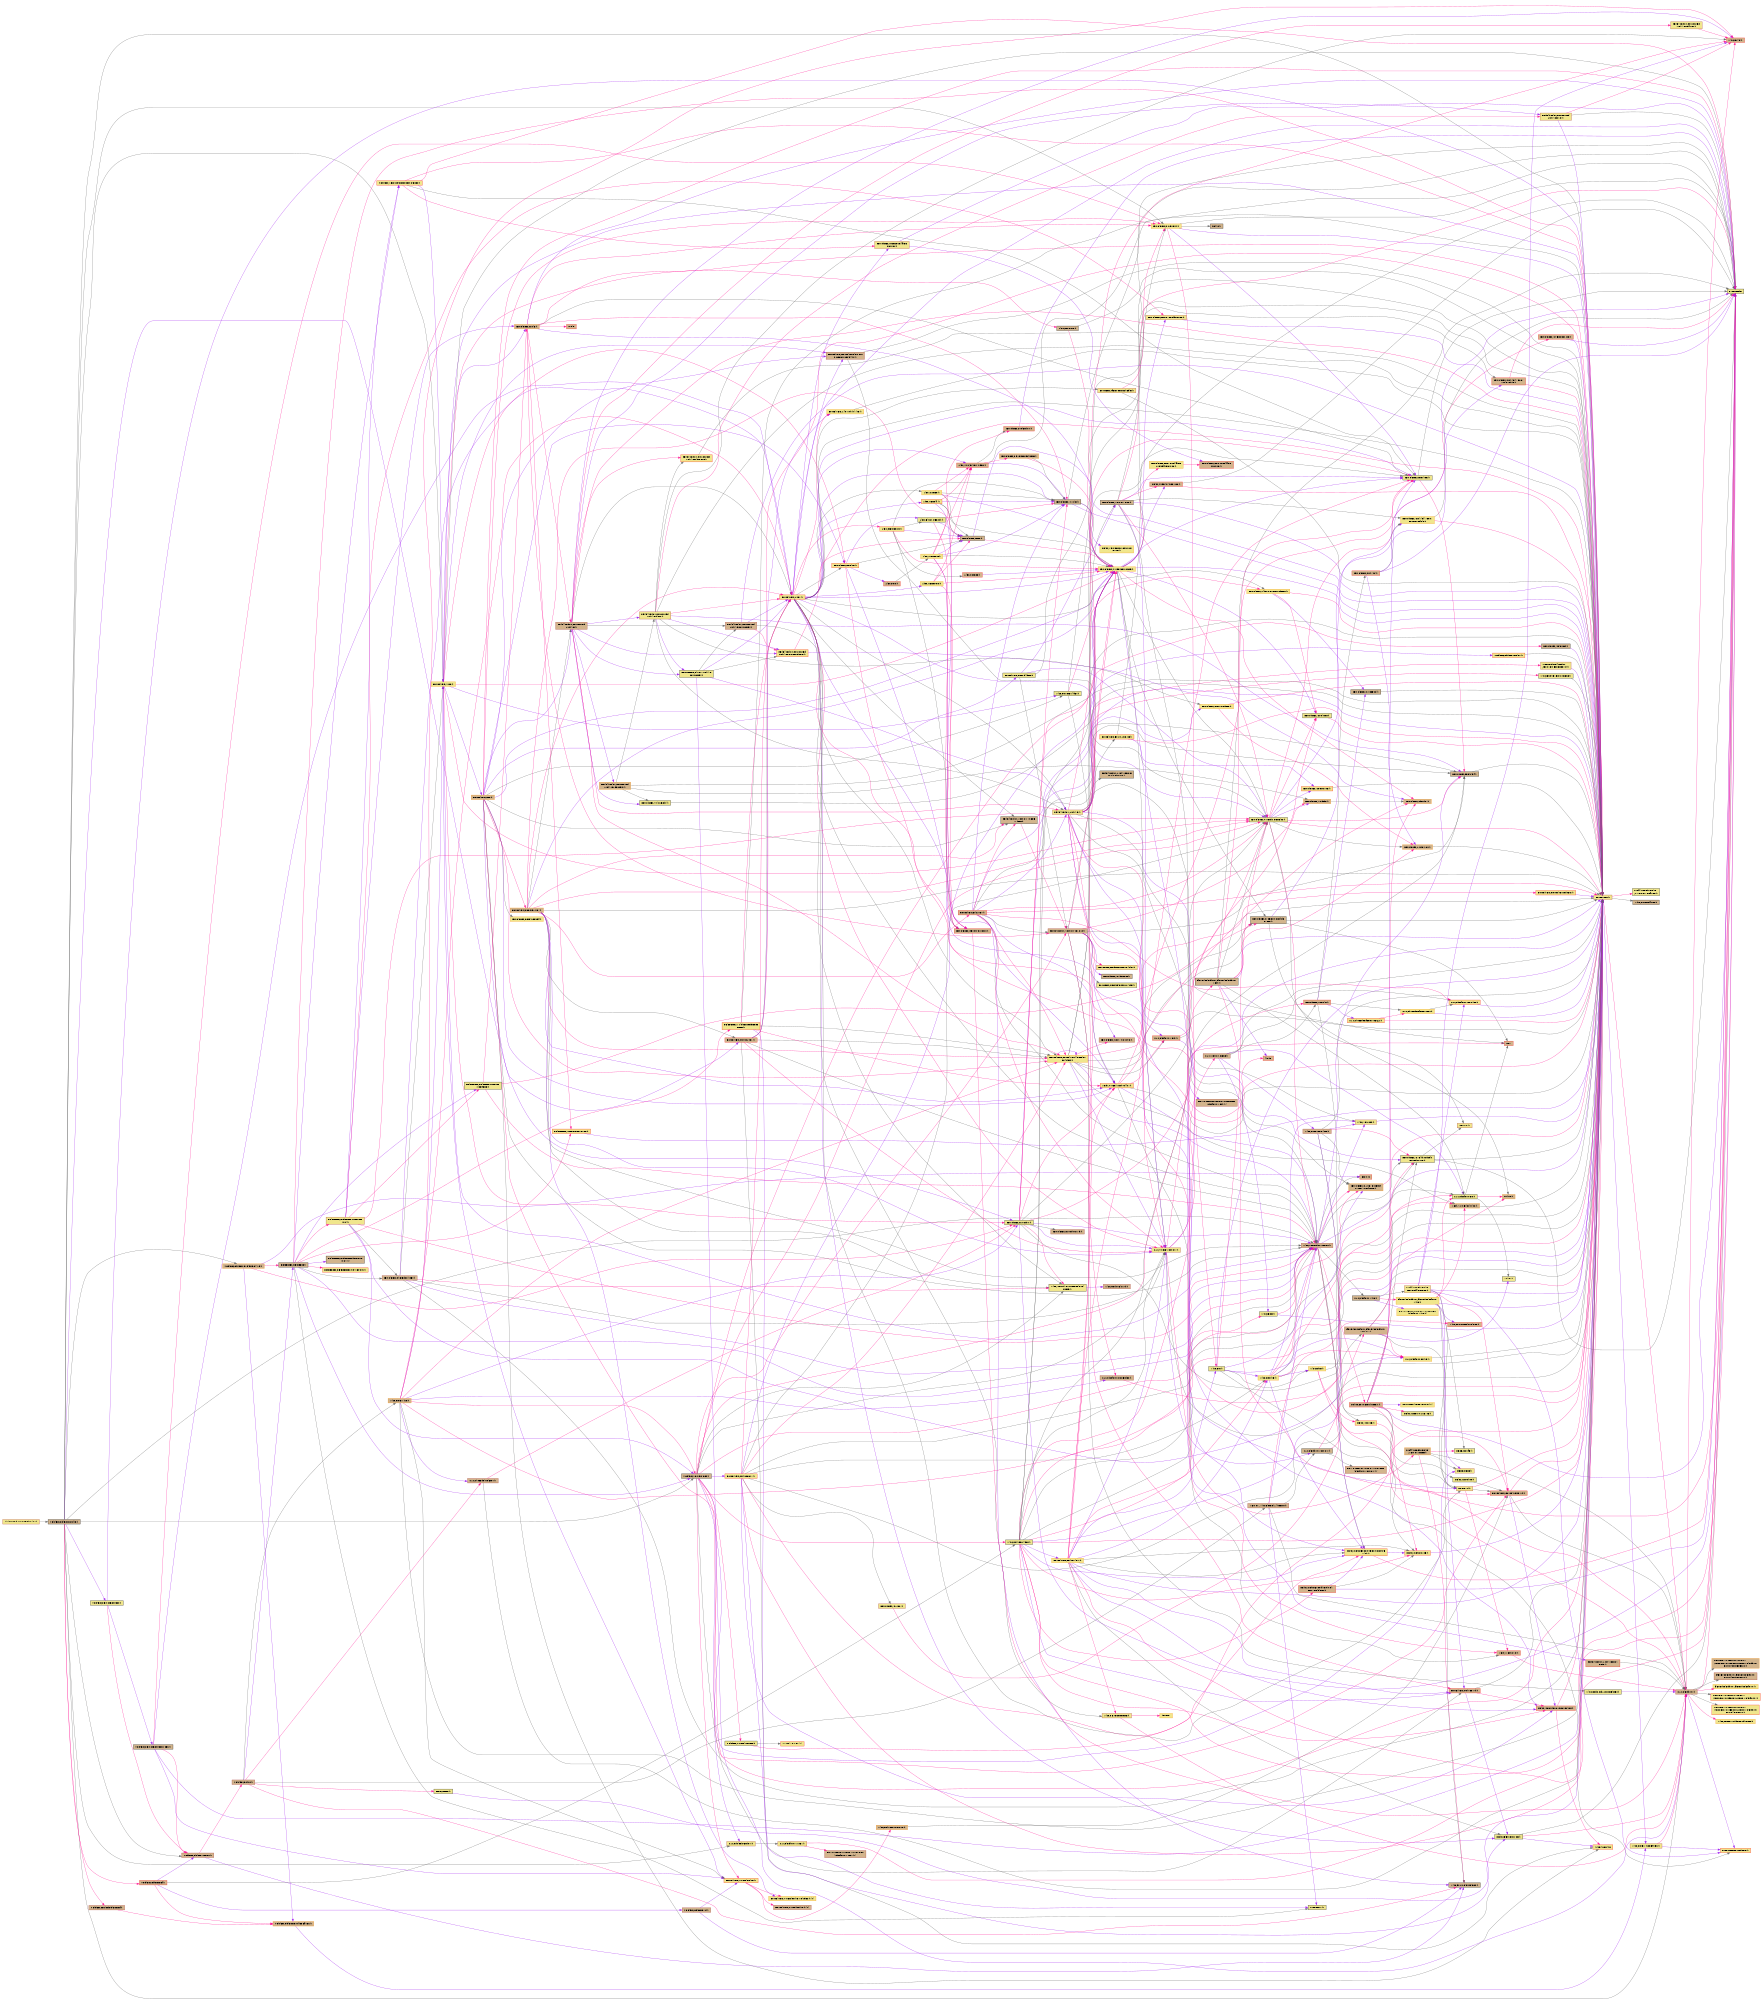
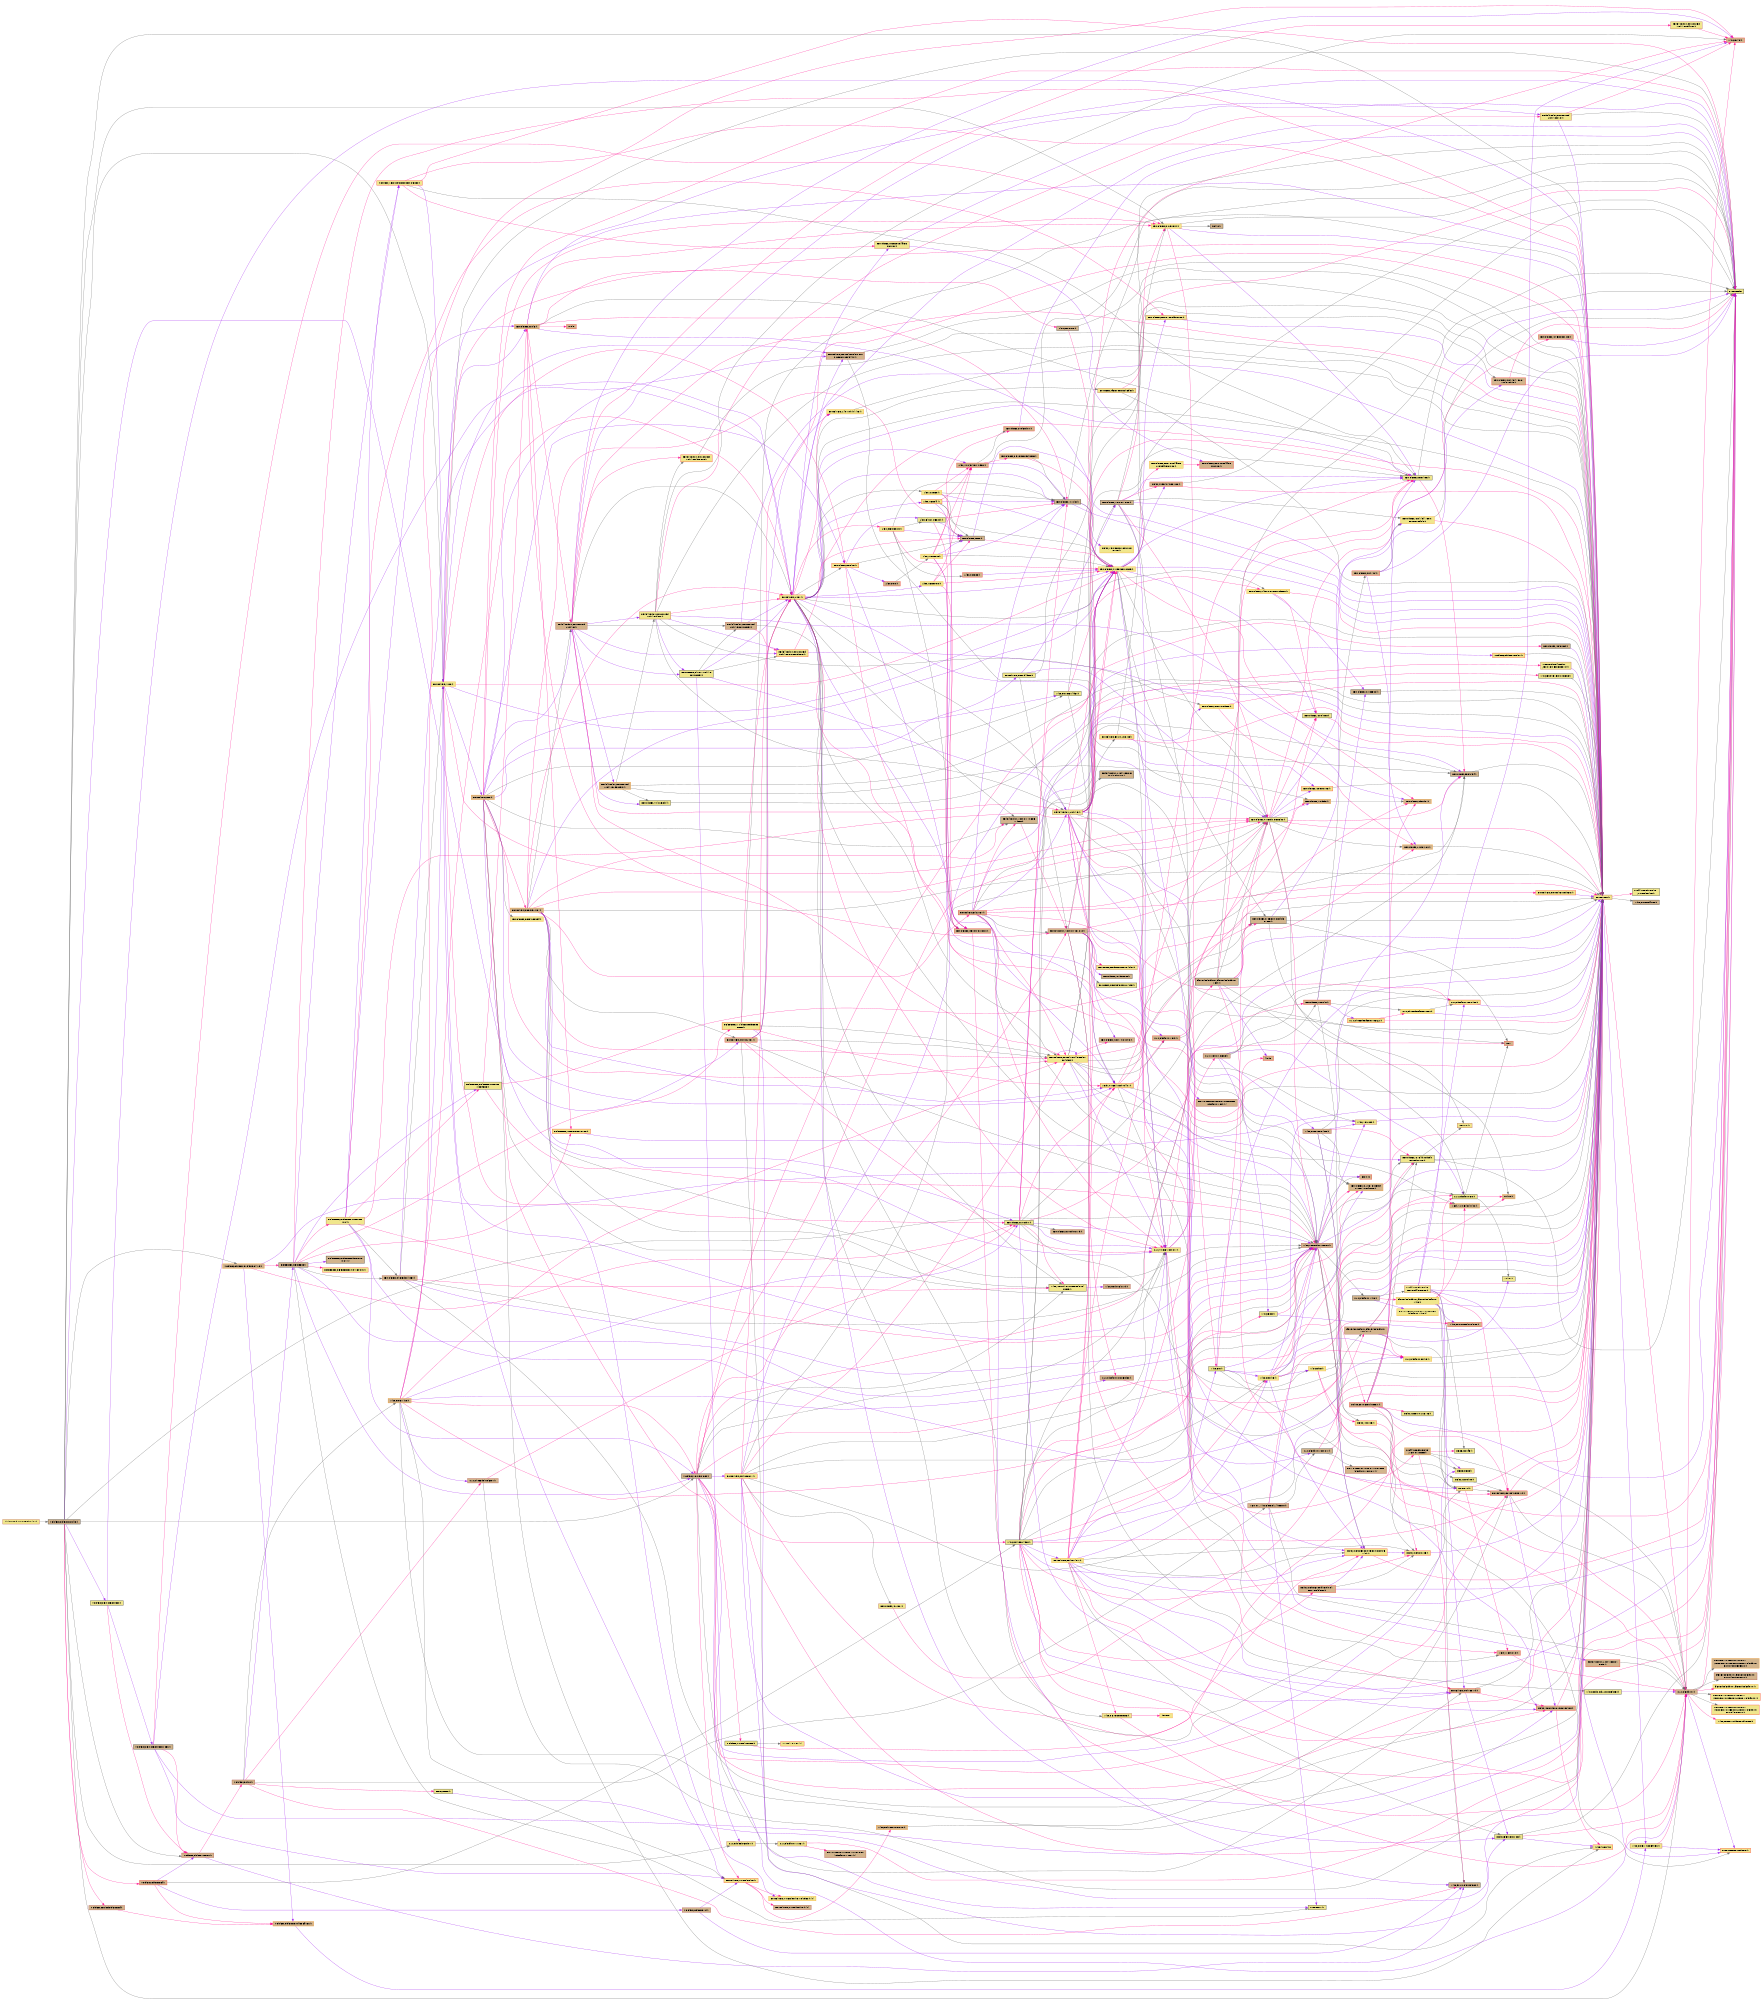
node "ProfilingDebugging /UMemoryDefines.h": label "ProfilingDebugging /UMemoryDefines.h" -> "ProfilingDebugging /UnrealString.h"
node "FormatStringSanErrors.inl": removed
